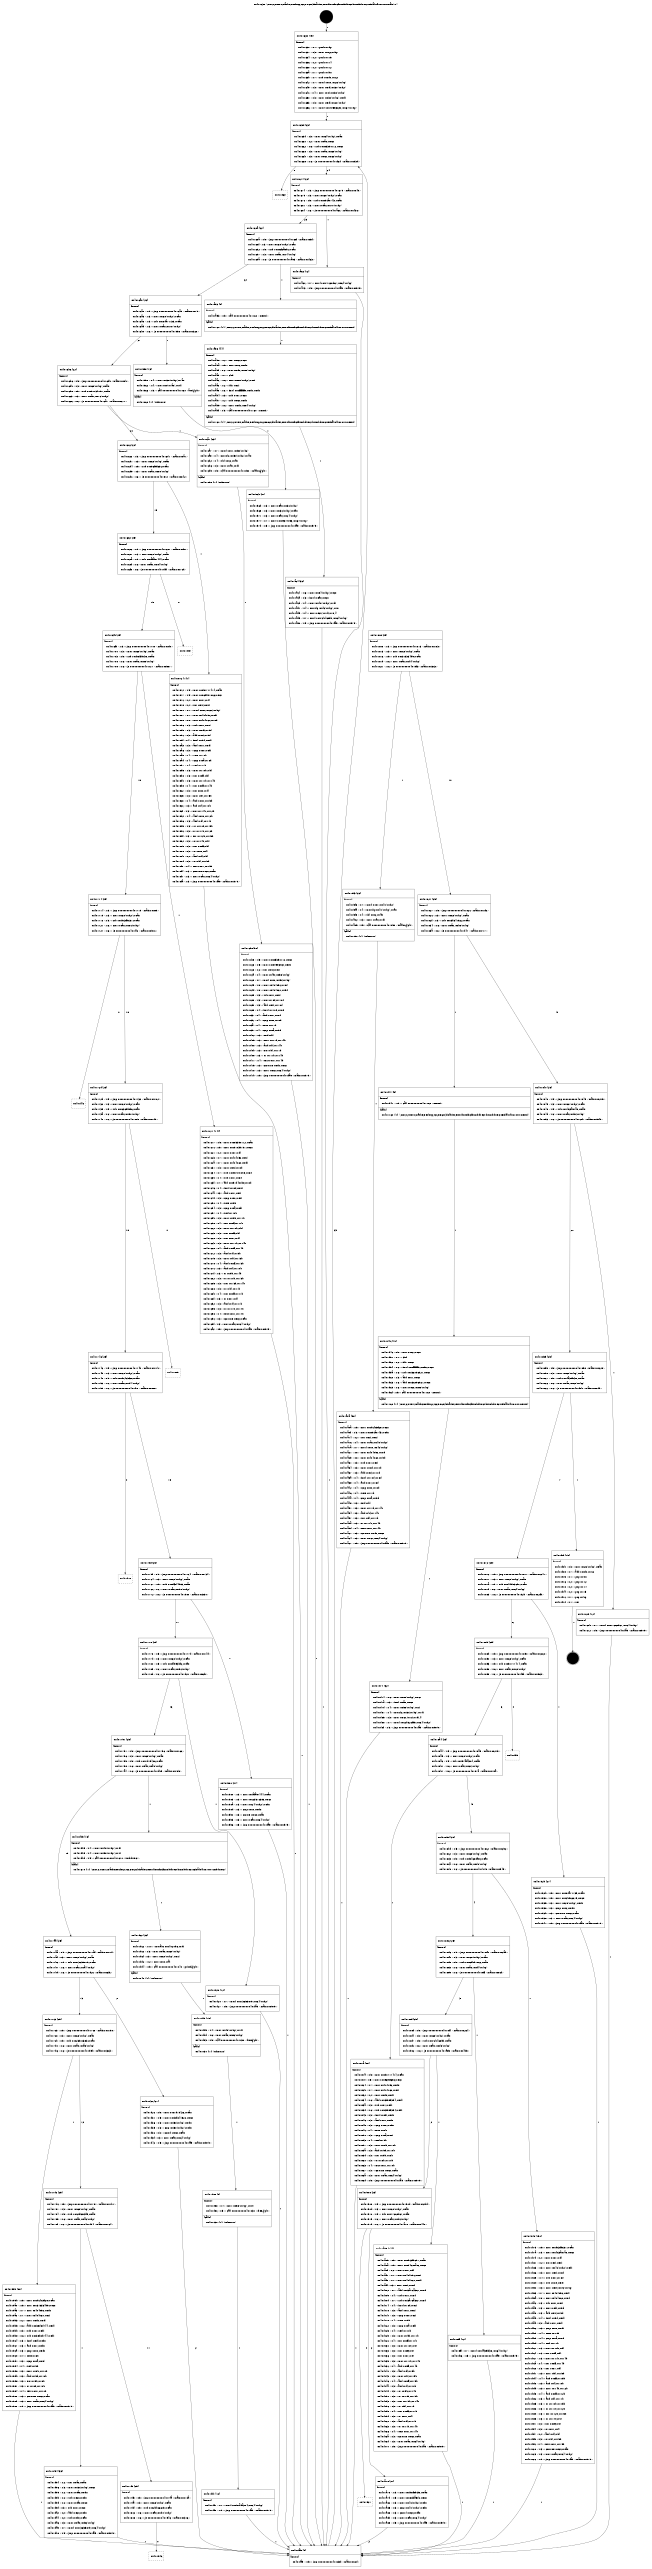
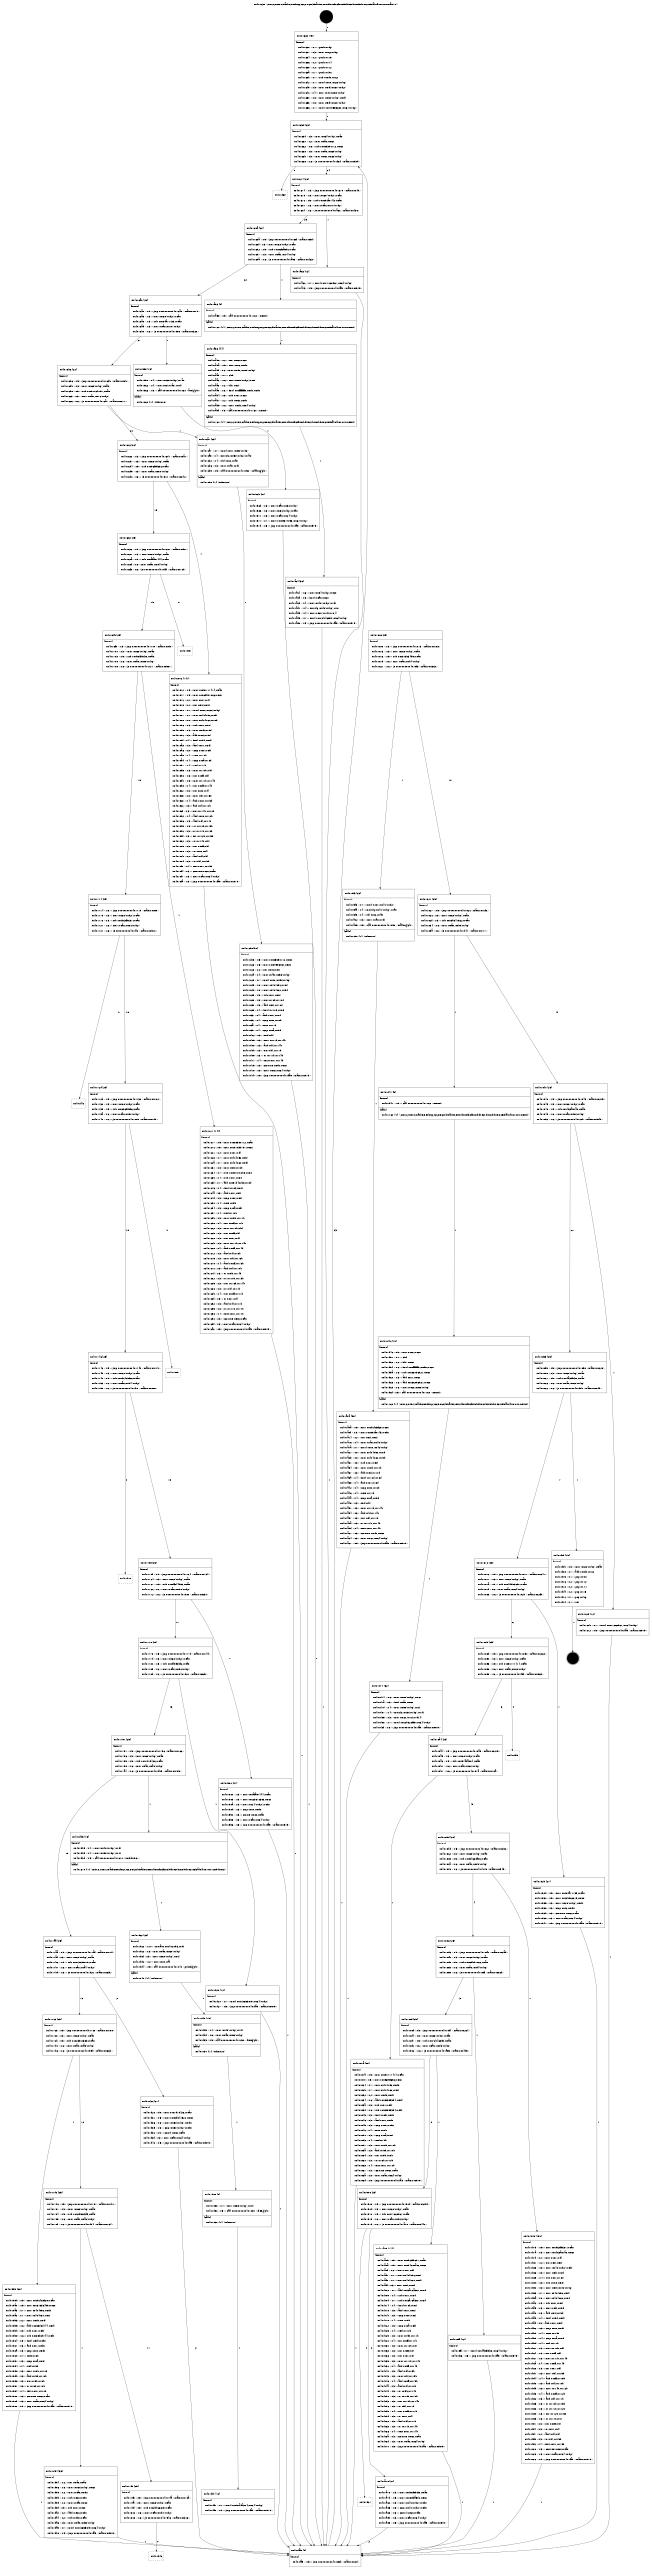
edge "0x401df1 [12]" -> "0x401fa9 [5]": removed, label "1"
